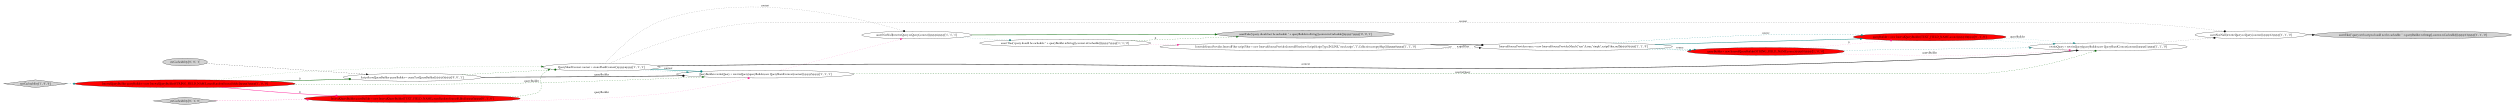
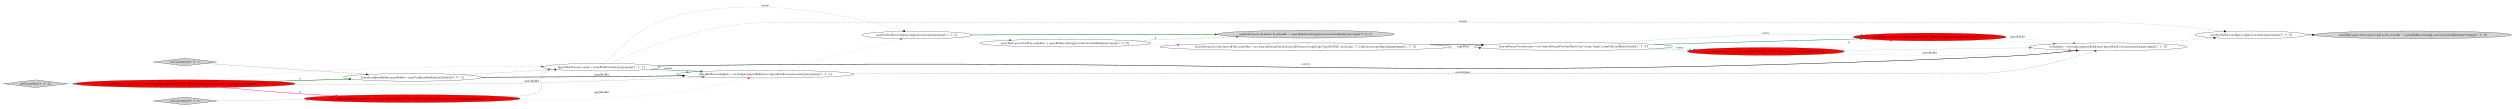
node "testCacheability['0', '0', '1']": shape ellipse -> diamond
